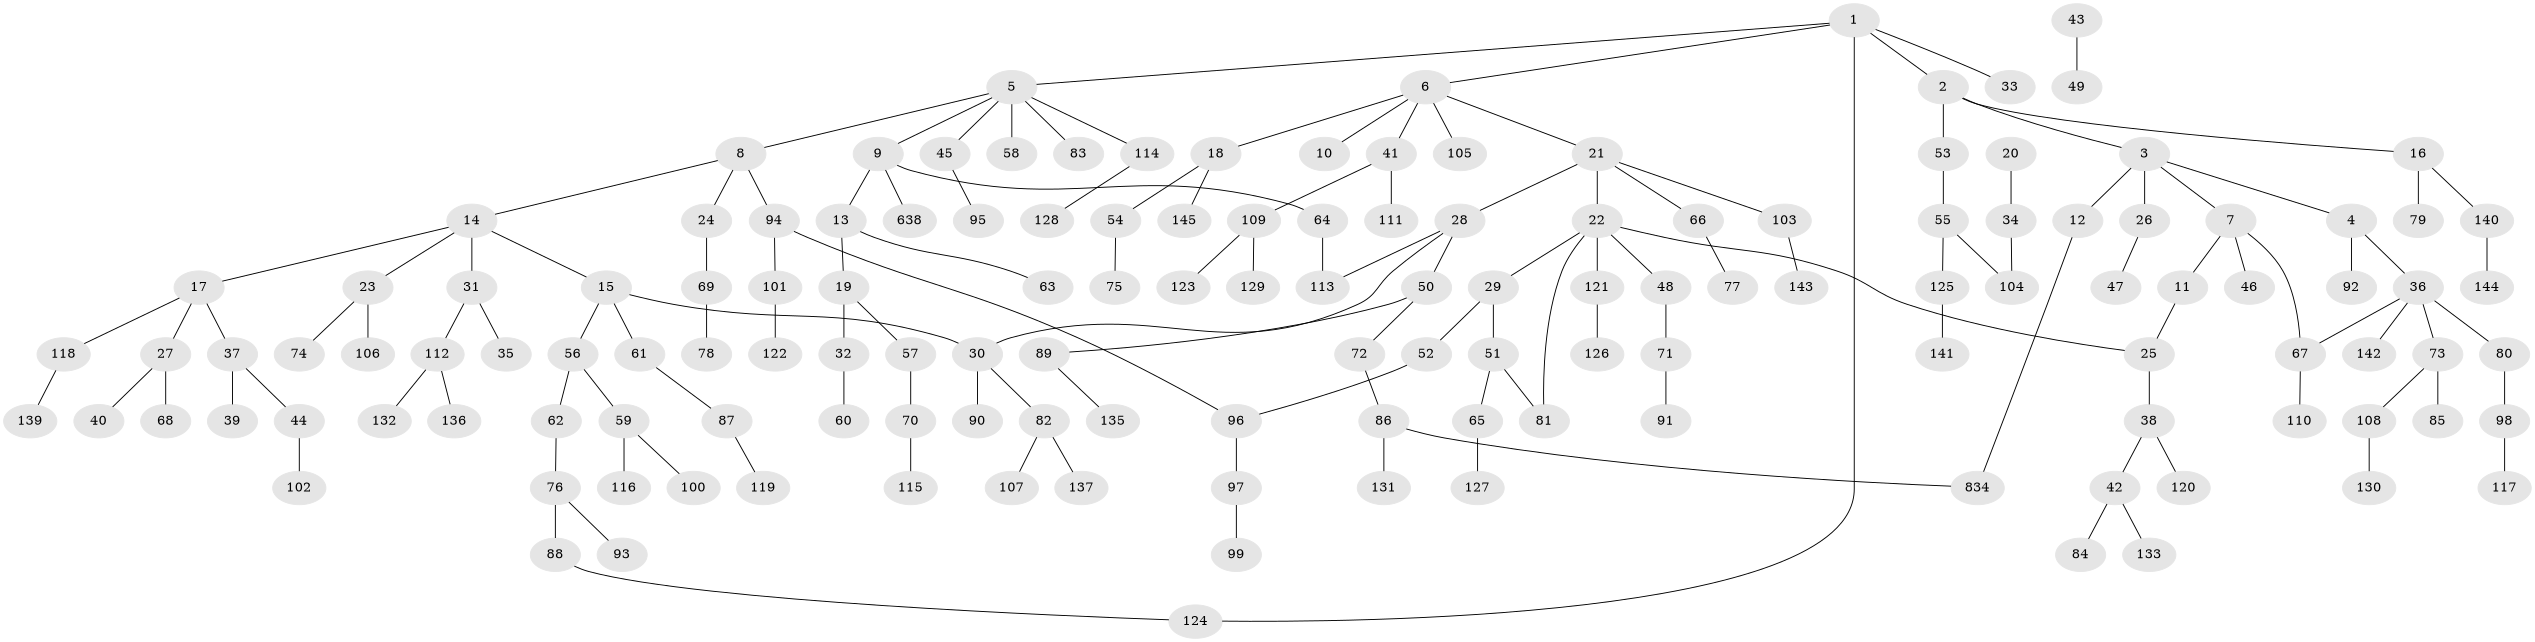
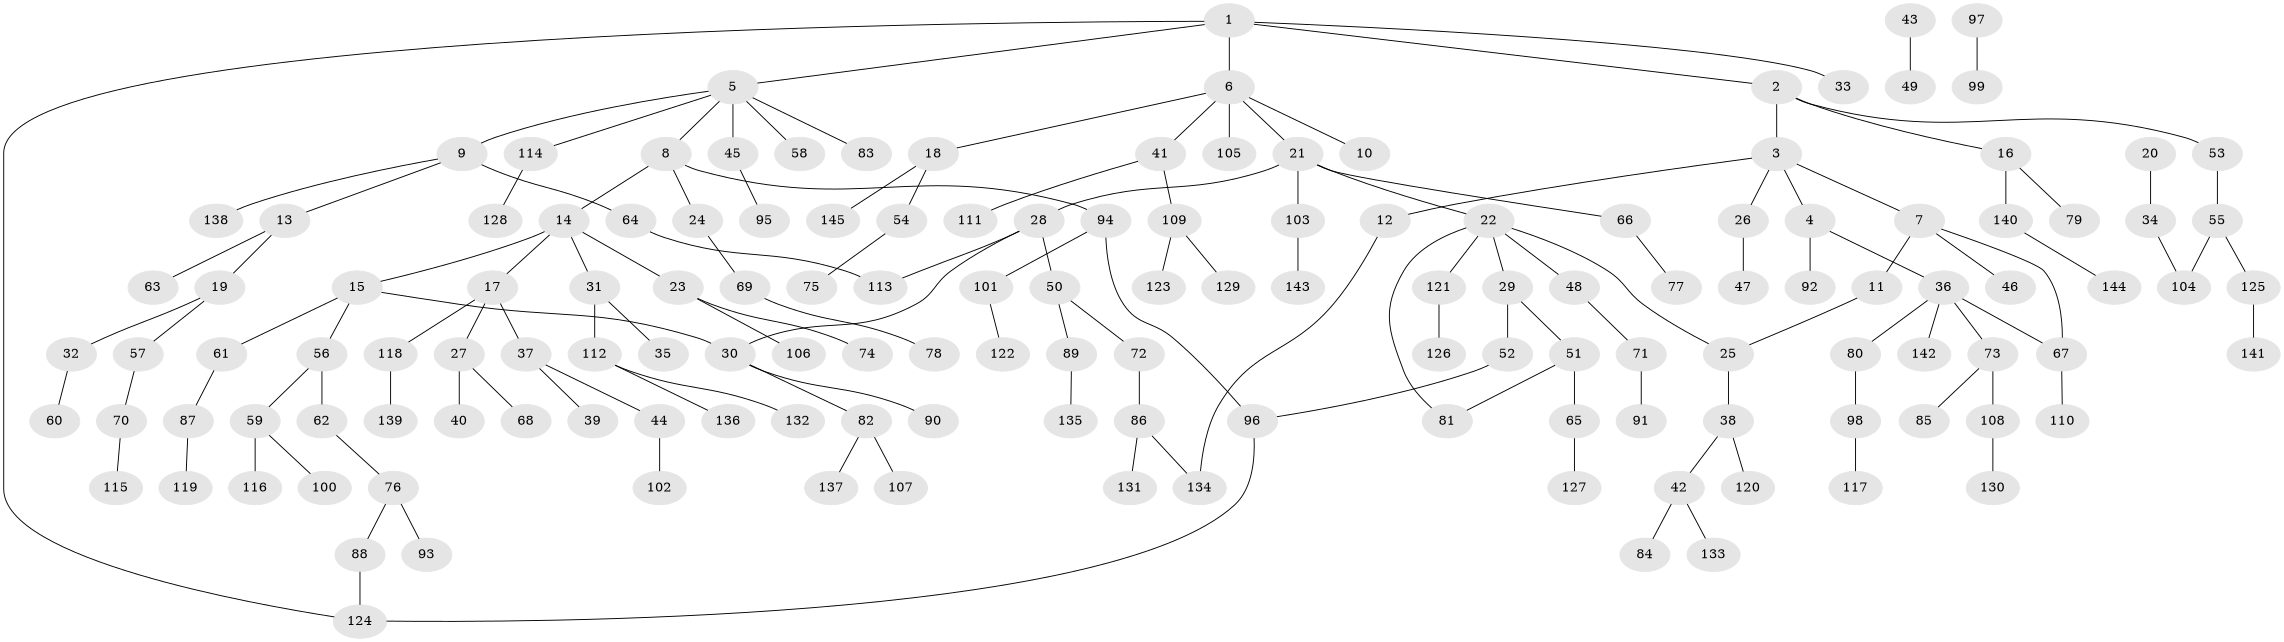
node "638": label "638" -> "138"
edge "96" -- "97": now "96" -- "124"
node "834": label "834" -> "134"
